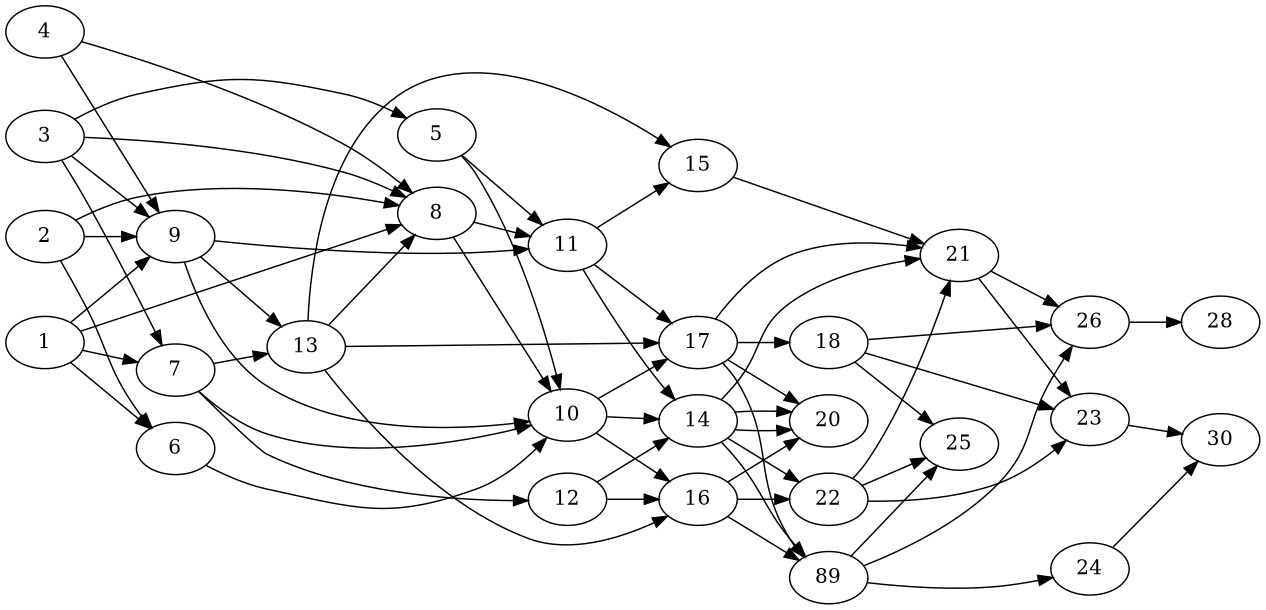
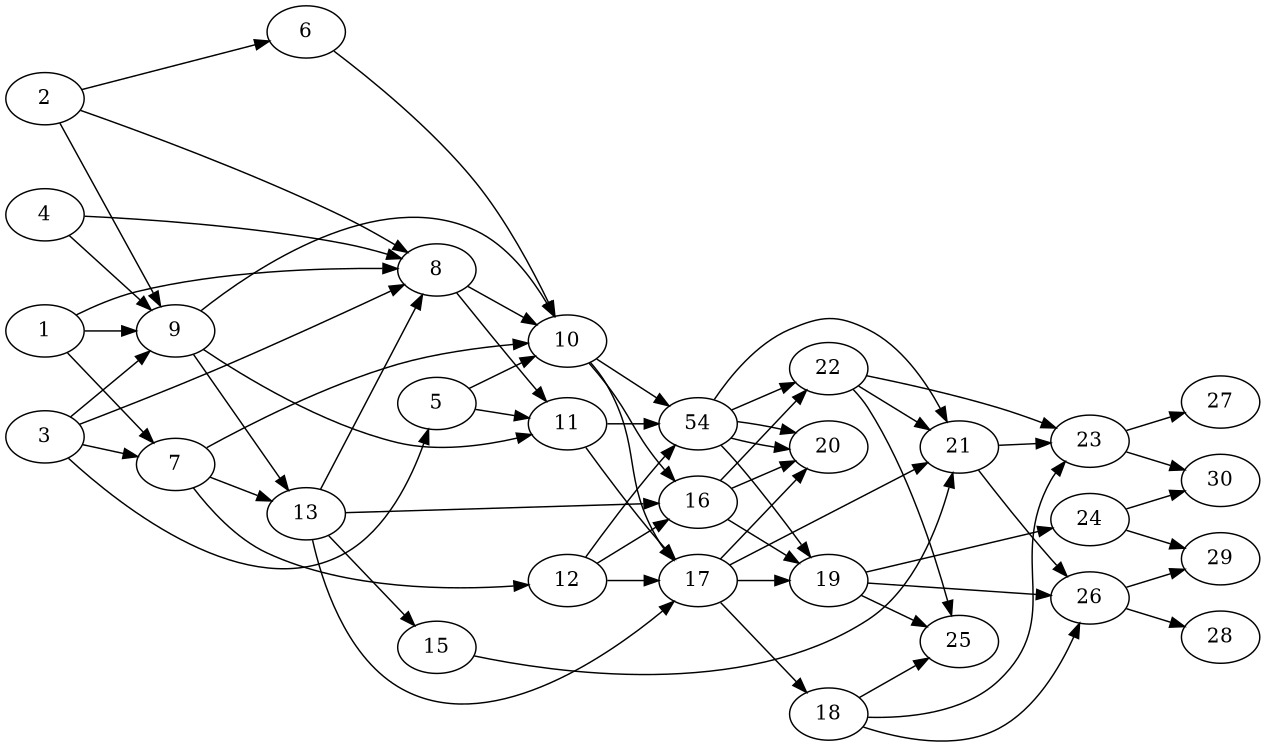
edge "11" -> "15": removed
edge "1" -> "6": removed
node "27": added
node "14": label "14" -> "54"
node "29": added
node "89": label "89" -> "19"
edge "12" -> "17": added
